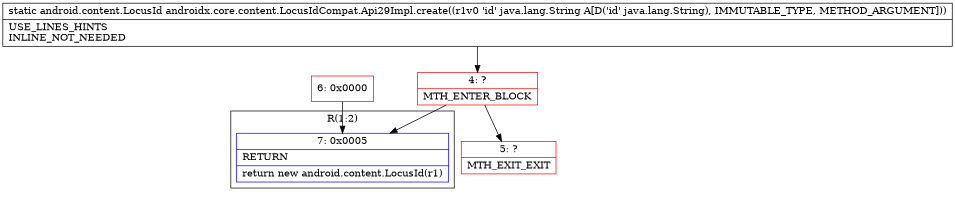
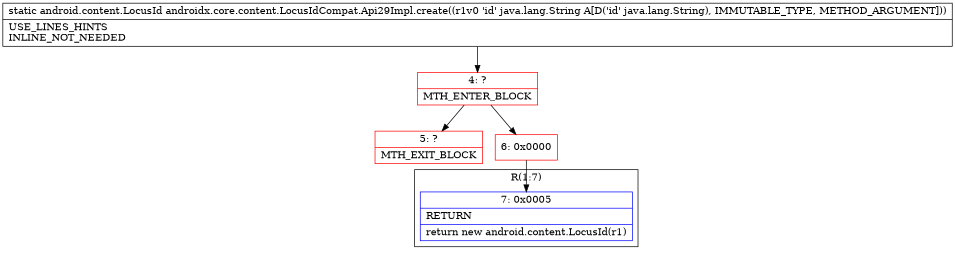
edge "4: ?" -> "7: 0x0005": now "4: ?" -> "6: 0x0000"
cluster "R(1:2)": label "R(1:2)" -> "R(1:7)"
node "5: ?": text "MTH_EXIT_EXIT" -> "MTH_EXIT_BLOCK"
